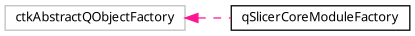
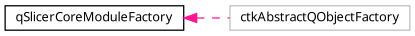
edge "qSlicerCoreModuleFactory" -> "ctkAbstractQObjectFactory": reversed
